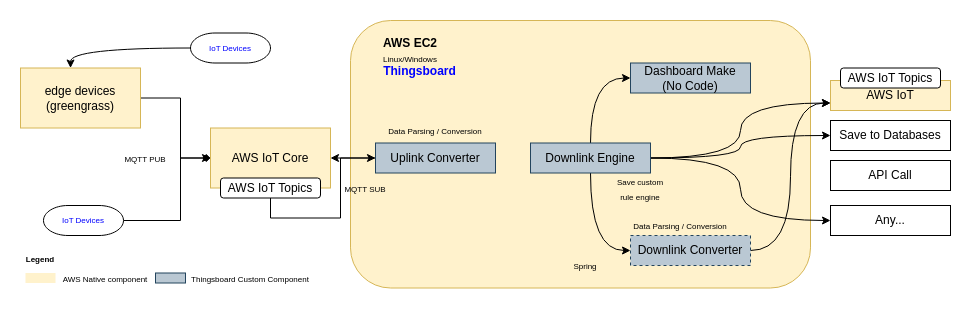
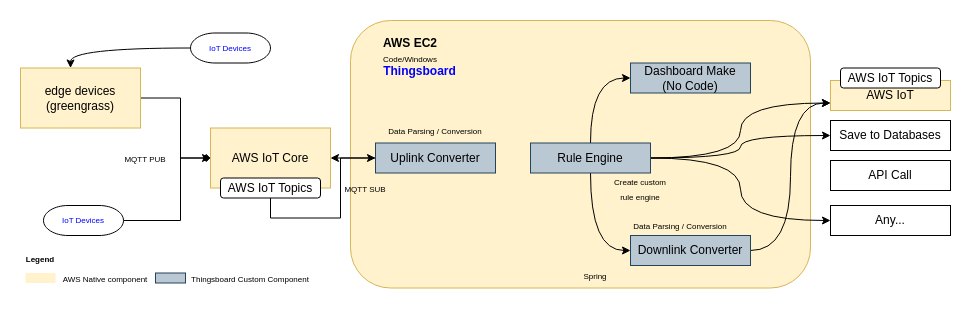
node "Linux/Windows": label "Linux/Windows" -> "Code/Windows"
node "Downlink Engine": label "Downlink Engine" -> "Rule Engine"
node "Save custom rule engine": label "Save custom rule engine" -> "Create custom rule engine"
node "Downlink Converter": style dashed -> solid
node "Spring": moved (586, 266) -> (596, 276)
